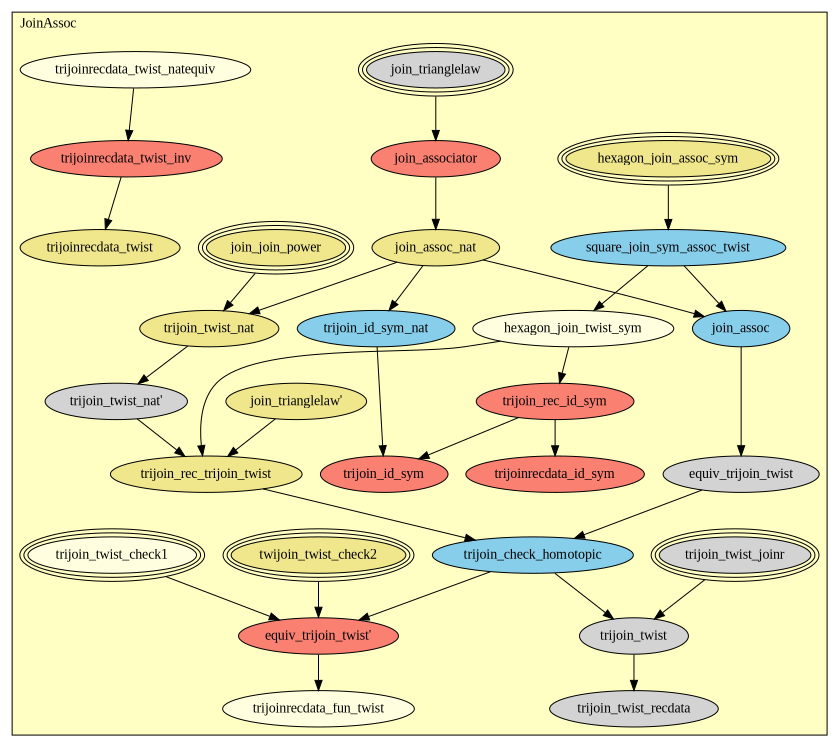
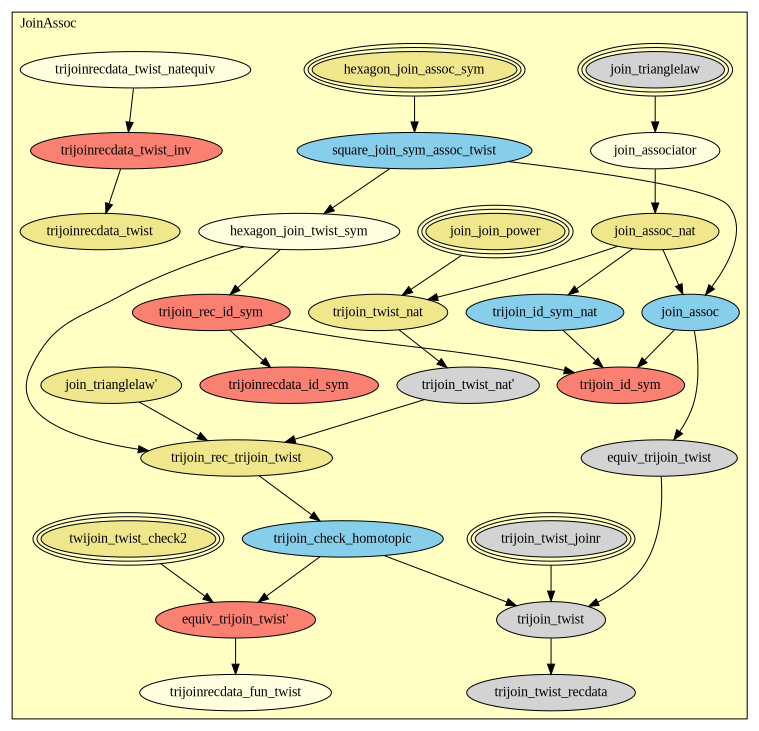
node "join_associator": fillcolor salmon -> lightyellow
edge "join_assoc" -> "trijoin_id_sym": added
edge "equiv_trijoin_twist" -> "trijoin_check_homotopic": now "equiv_trijoin_twist" -> "trijoin_twist"
node "trijoin_twist_check1": removed
